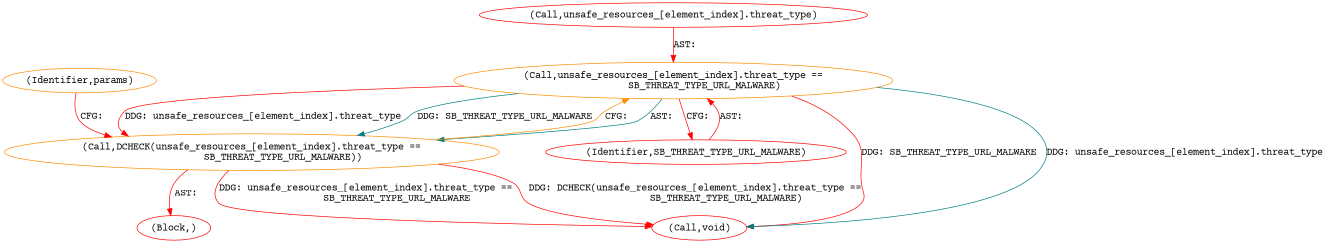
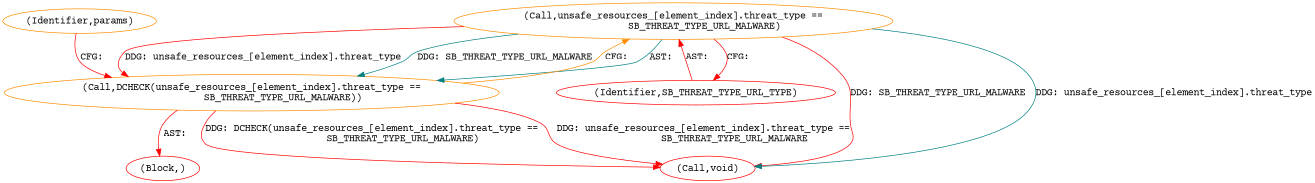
node "(Call,unsafe_resources_[element_index].threat_type)": removed
node "(Identifier,SB_THREAT_TYPE_URL_MALWARE)": label "(Identifier,SB_THREAT_TYPE_URL_MALWARE)" -> "(Identifier,SB_THREAT_TYPE_URL_TYPE)"
